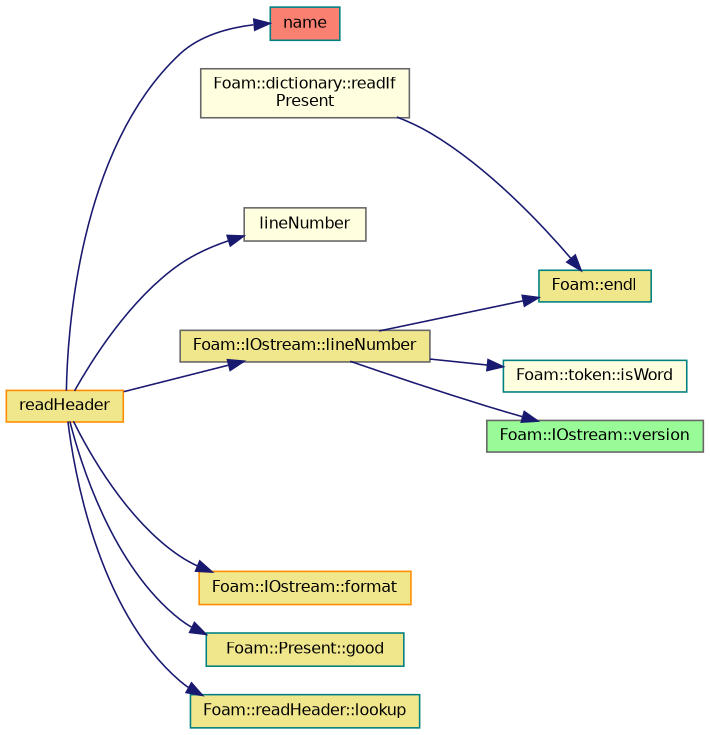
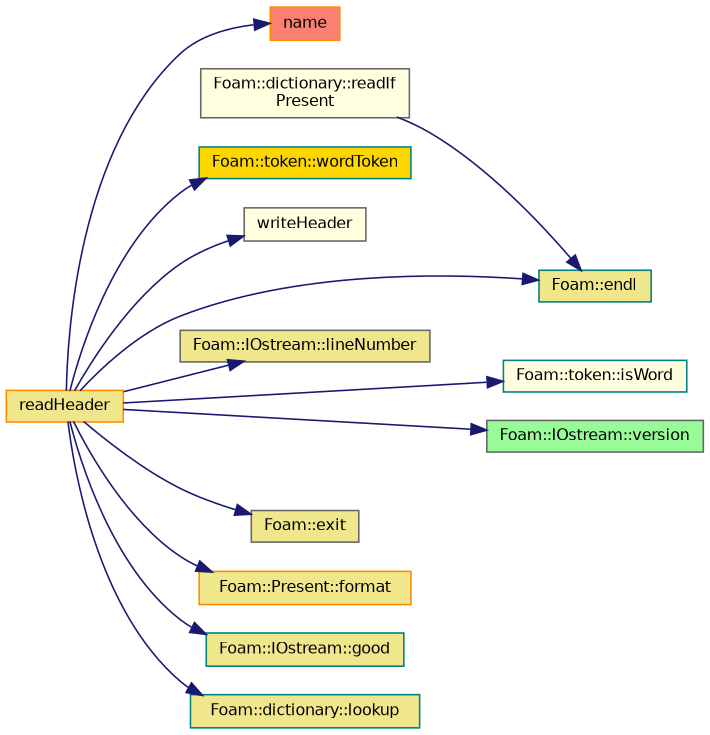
node "name": color teal -> darkorange
node "Foam::token::wordToken": added
node "lineNumber": label "lineNumber" -> "writeHeader"
edge "Foam::IOstream::lineNumber" -> "Foam::endl": now "readHeader" -> "Foam::endl"
edge "Foam::IOstream::lineNumber" -> "Foam::token::isWord": now "readHeader" -> "Foam::token::isWord"
edge "Foam::IOstream::lineNumber" -> "Foam::IOstream::version": now "readHeader" -> "Foam::IOstream::version"
node "Foam::exit": added
node "Foam::IOstream::format": label "Foam::IOstream::format" -> "Foam::Present::format"
node "Foam::Present::good": label "Foam::Present::good" -> "Foam::IOstream::good"
node "Foam::readHeader::lookup": label "Foam::readHeader::lookup" -> "Foam::dictionary::lookup"
